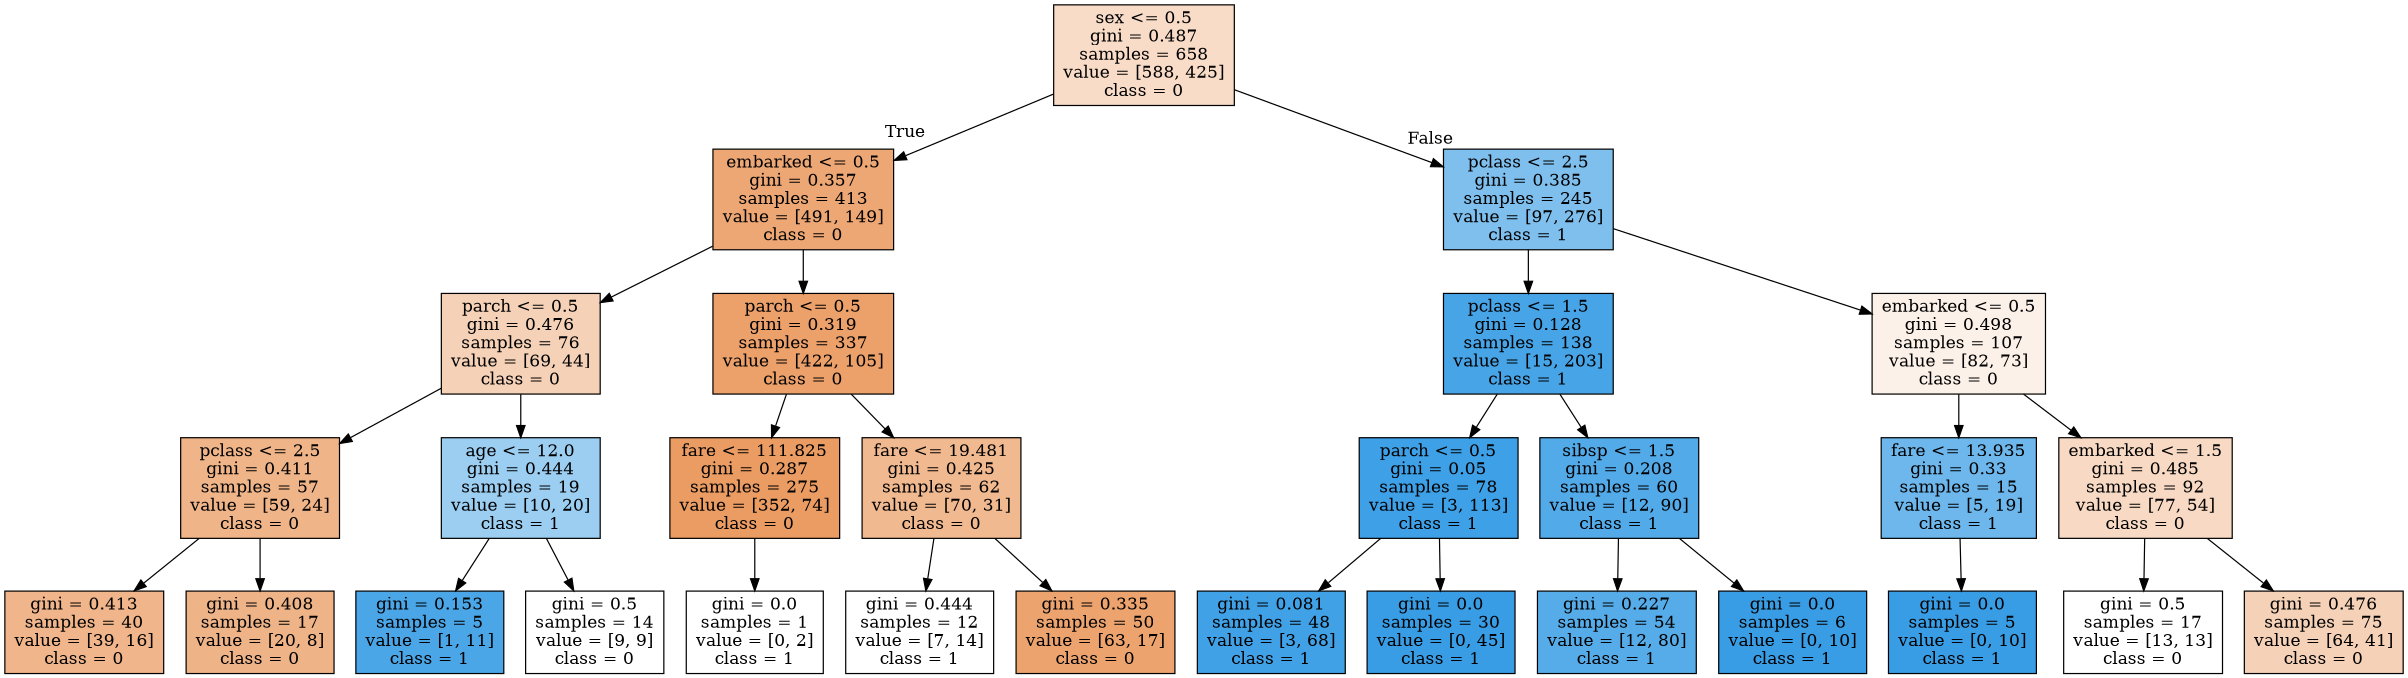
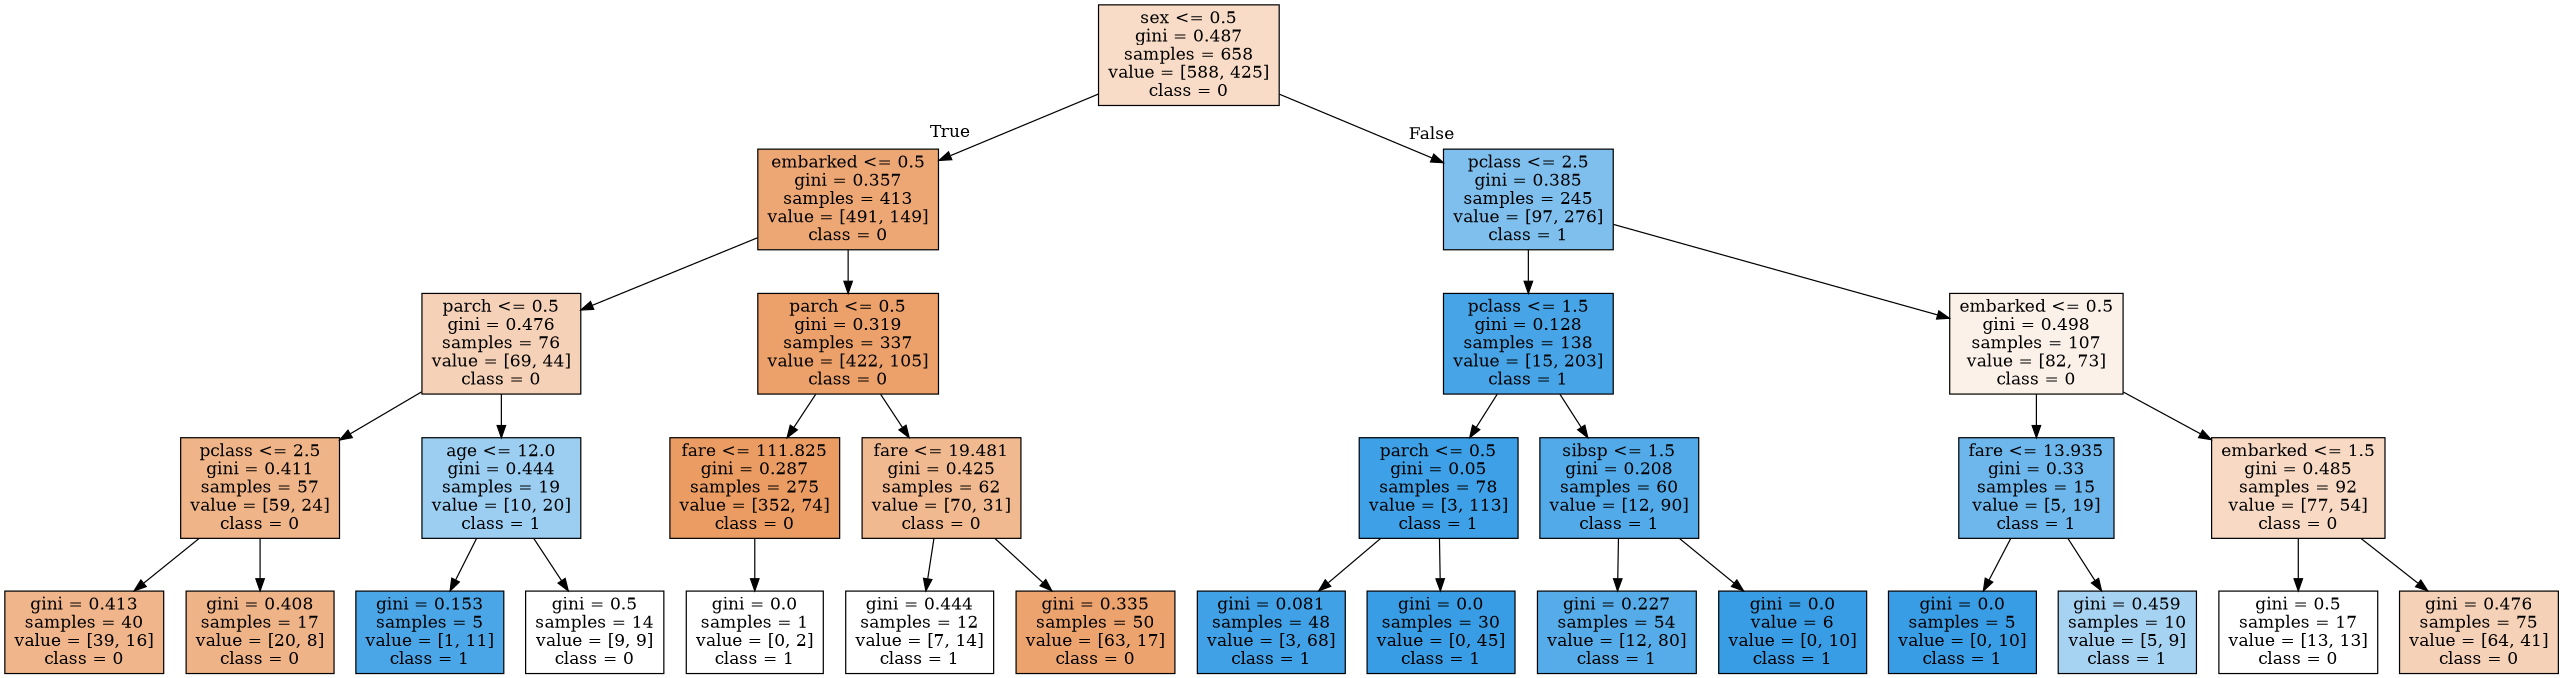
node "gini = 0.0 samples = 6 value = [0, 10] class = 1": label "gini = 0.0 samples = 6 value = [0, 10] class = 1" -> "gini = 0.0 value = 6 value = [0, 10] class = 1"
node "gini = 0.459 samples = 10 value = [5, 9] class = 1": added
